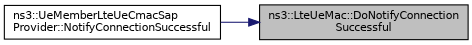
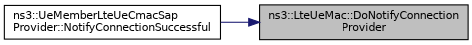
node "ns3::LteUeMac::DoNotifyConnection Successful": label "ns3::LteUeMac::DoNotifyConnection Successful" -> "ns3::LteUeMac::DoNotifyConnection Provider"
